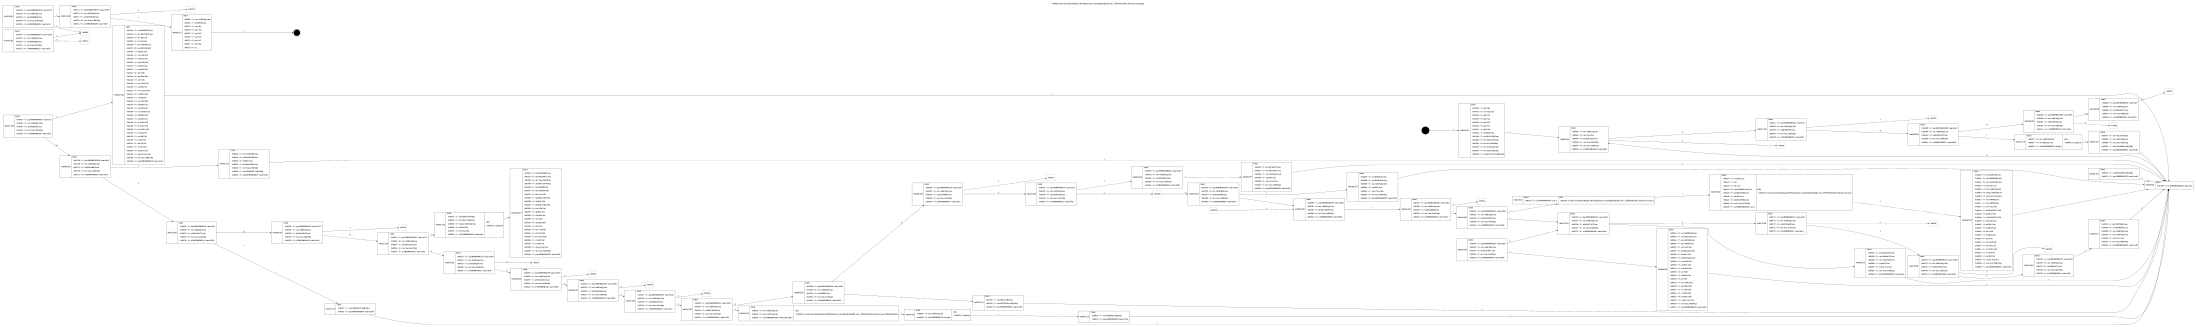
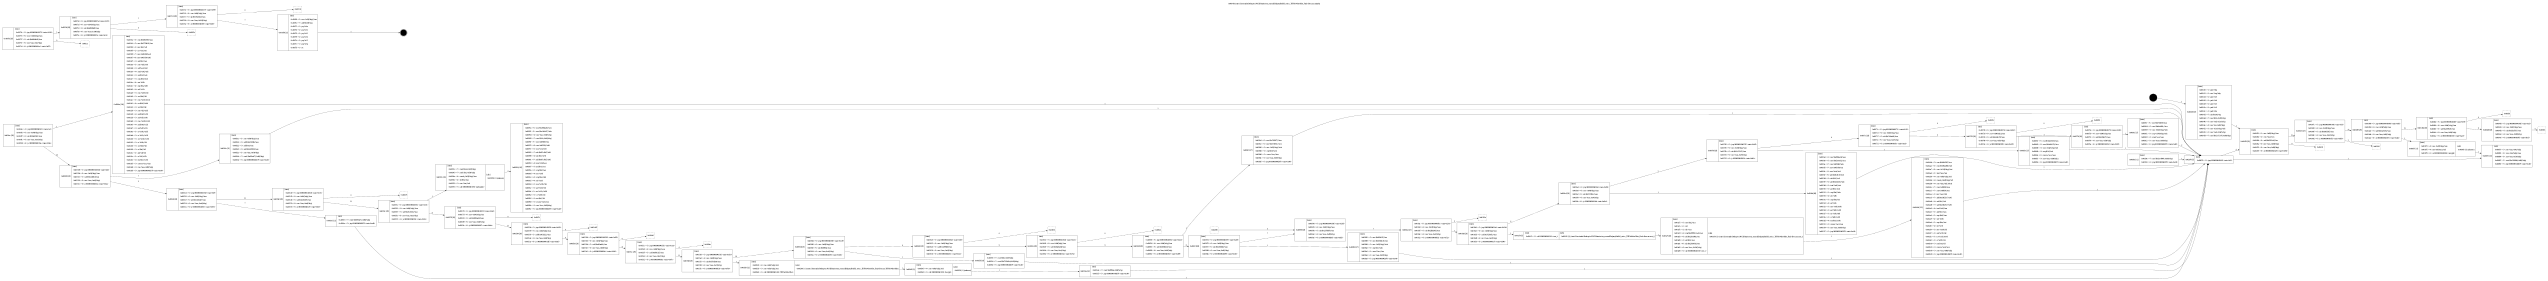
edge "0x40178c [28]" -> "0x40205e": now "0x40178c [28]" -> "0x4017a8 [28]"
edge "0x40187e [21]" -> "0x402078 [5]": reversed
edge "0x401be2" -> "0x401674 [28]": now "0x401658 [28]" -> "0x401674 [28]"
edge "0x4016c8 [28]" -> "0x401700 [28]": now "0x4016c8 [28]" -> "0x4016e4 [28]"
